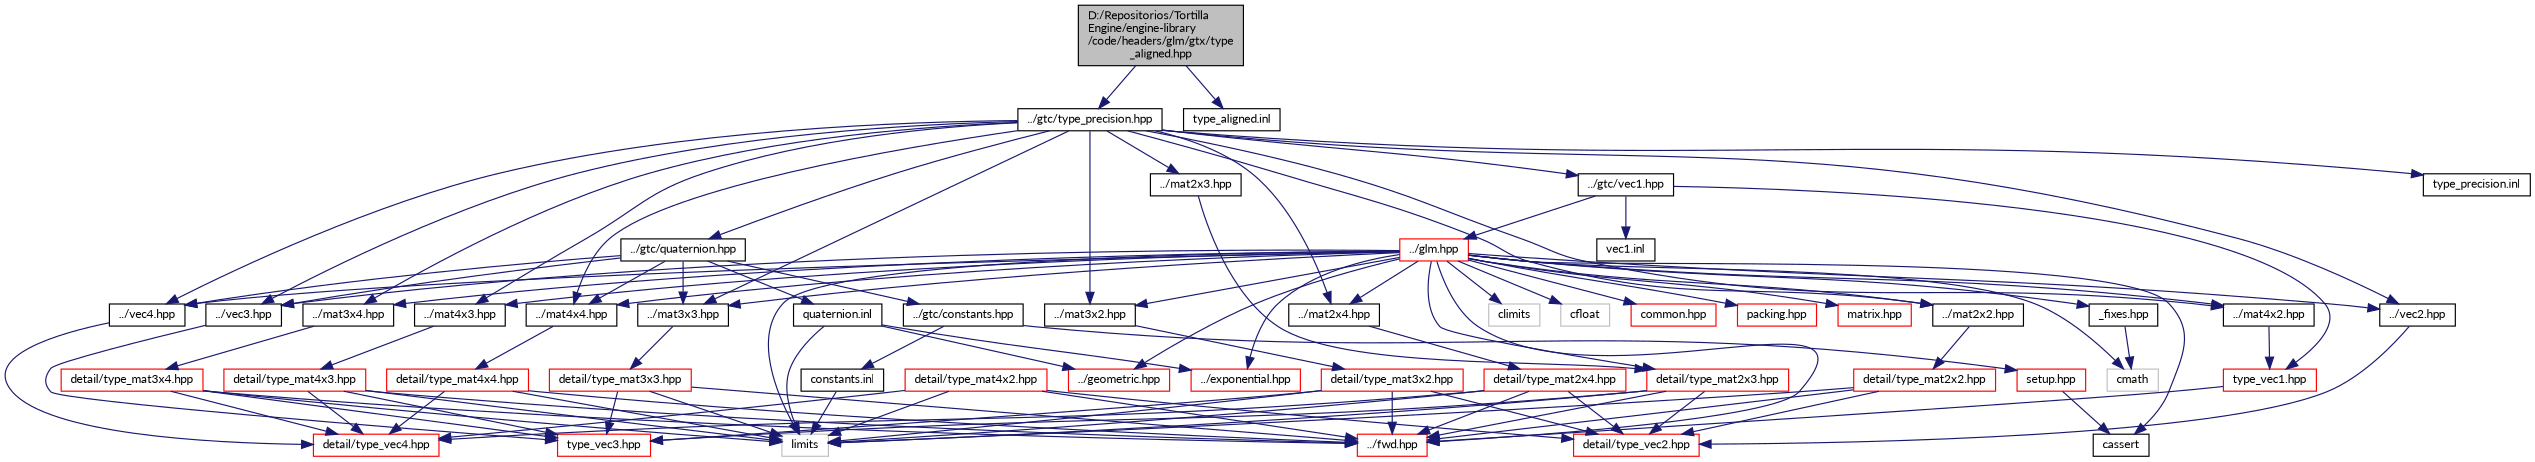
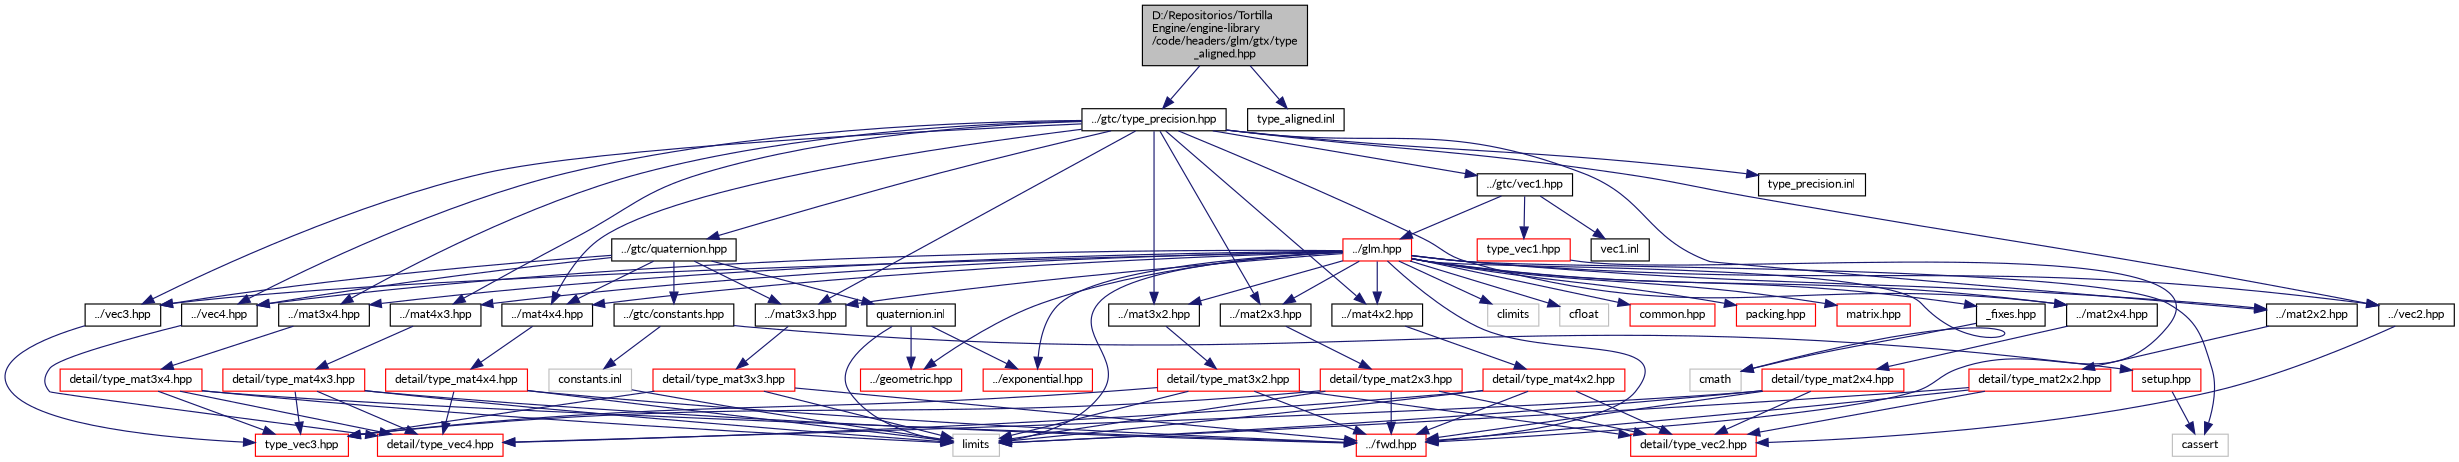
edge "../glm.hpp" -> "detail/type_mat2x3.hpp": now "../glm.hpp" -> "../mat2x3.hpp"
edge "../mat4x2.hpp" -> "type_vec1.hpp": now "../mat4x2.hpp" -> "detail/type_mat4x2.hpp"
node "constants.inl": color black -> grey75
node "cassert": color black -> grey75
